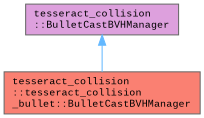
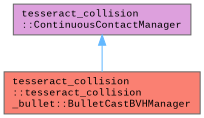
node "tesseract_collision ::BulletCastBVHManager": label "tesseract_collision ::BulletCastBVHManager" -> "tesseract_collision ::ContinuousContactManager"
